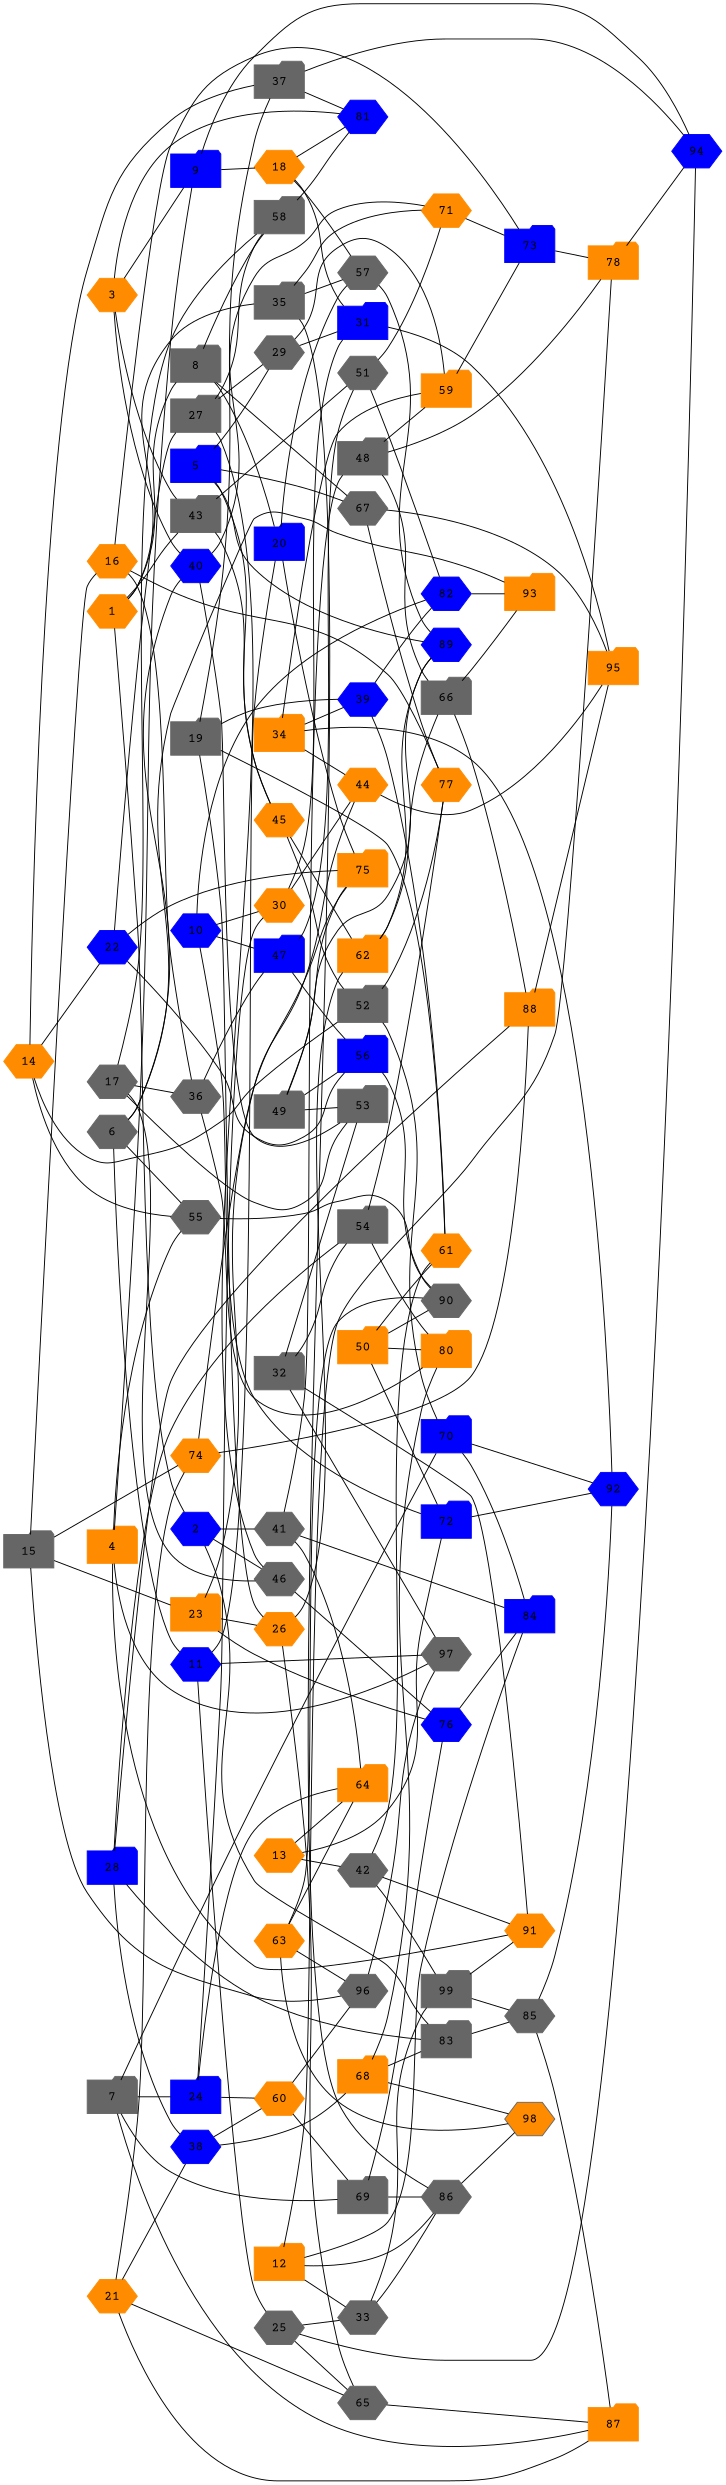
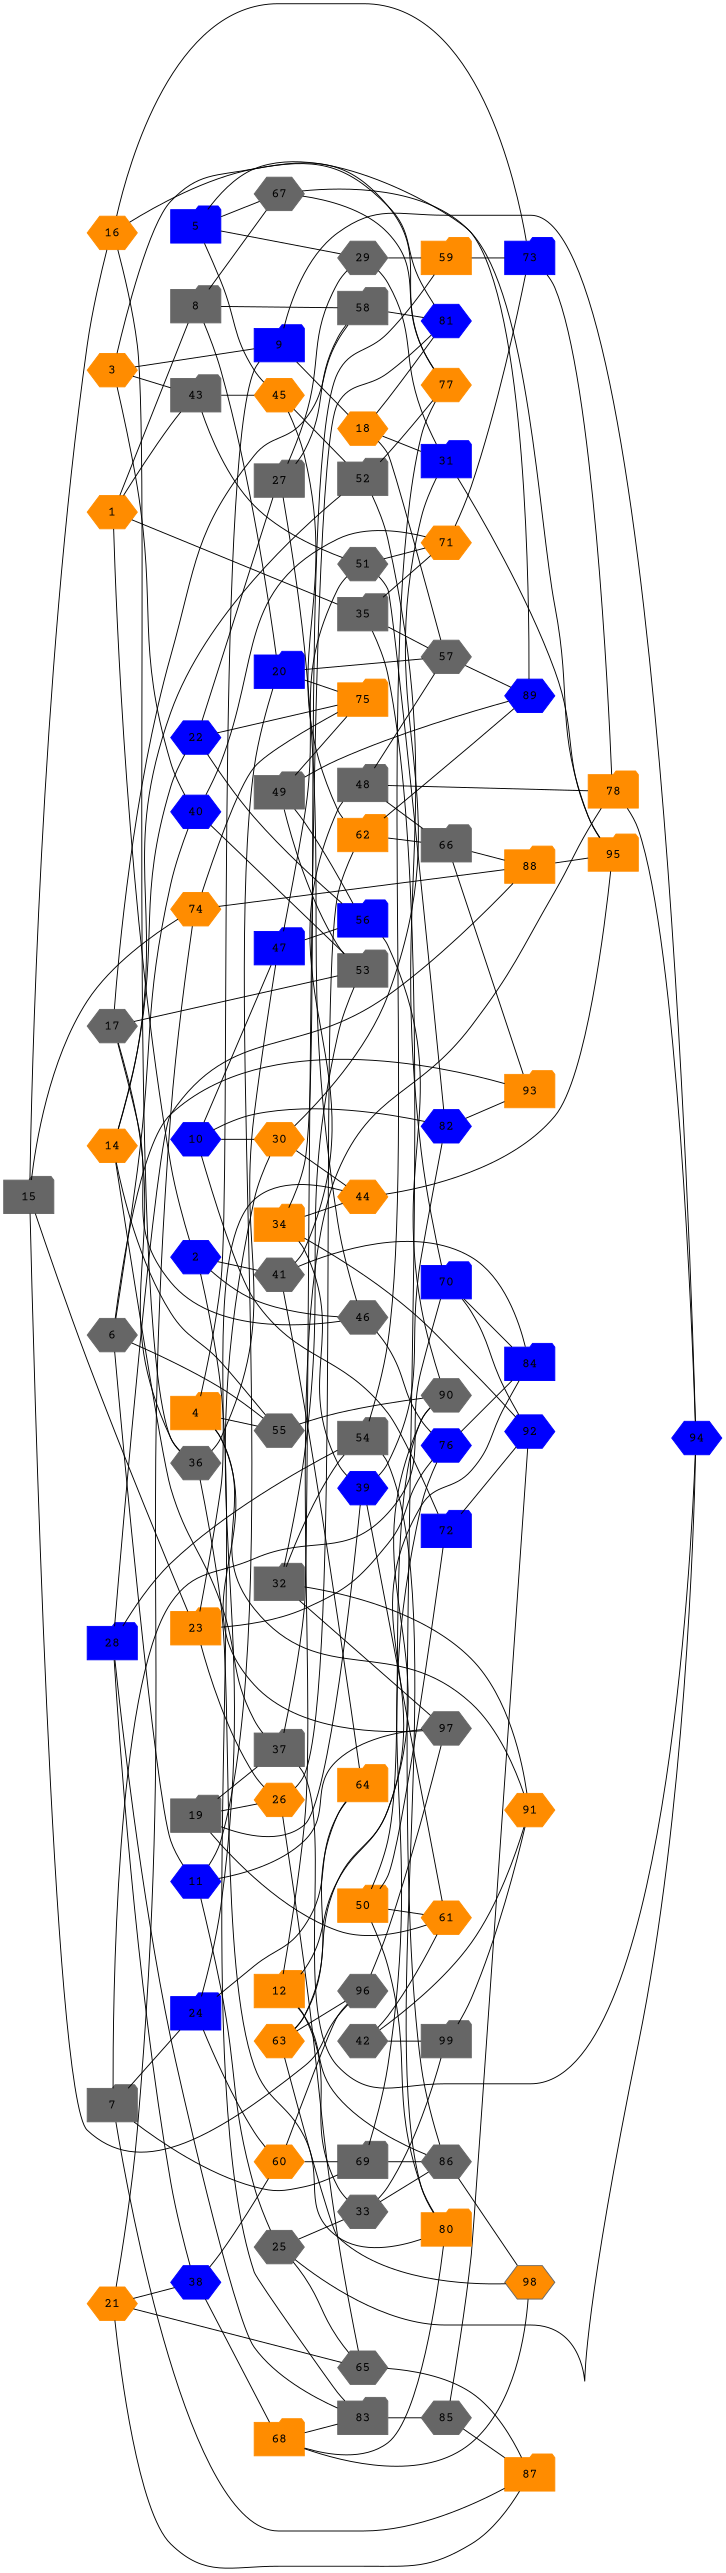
edge "59" -- "48": now "57" -- "48"
node "13": removed
edge "99" -- "85": removed
